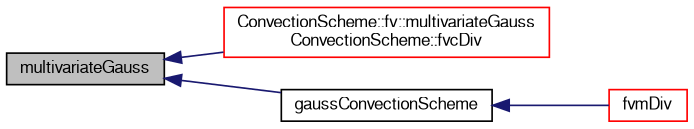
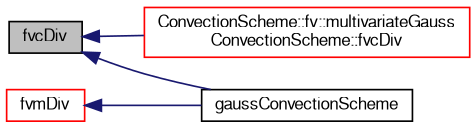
node "multivariateGauss": label "multivariateGauss" -> "fvcDiv"
edge "fvmDiv" -> "gaussConvectionScheme": reversed
